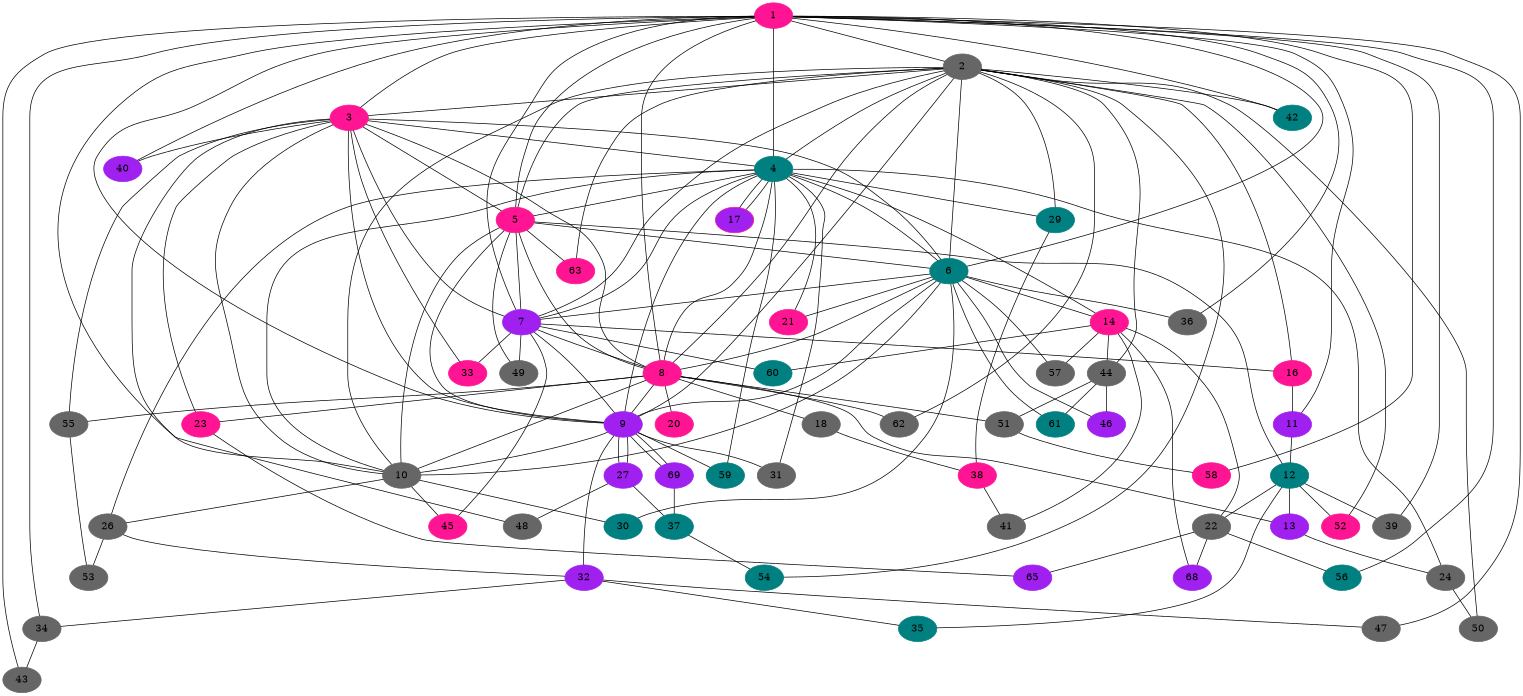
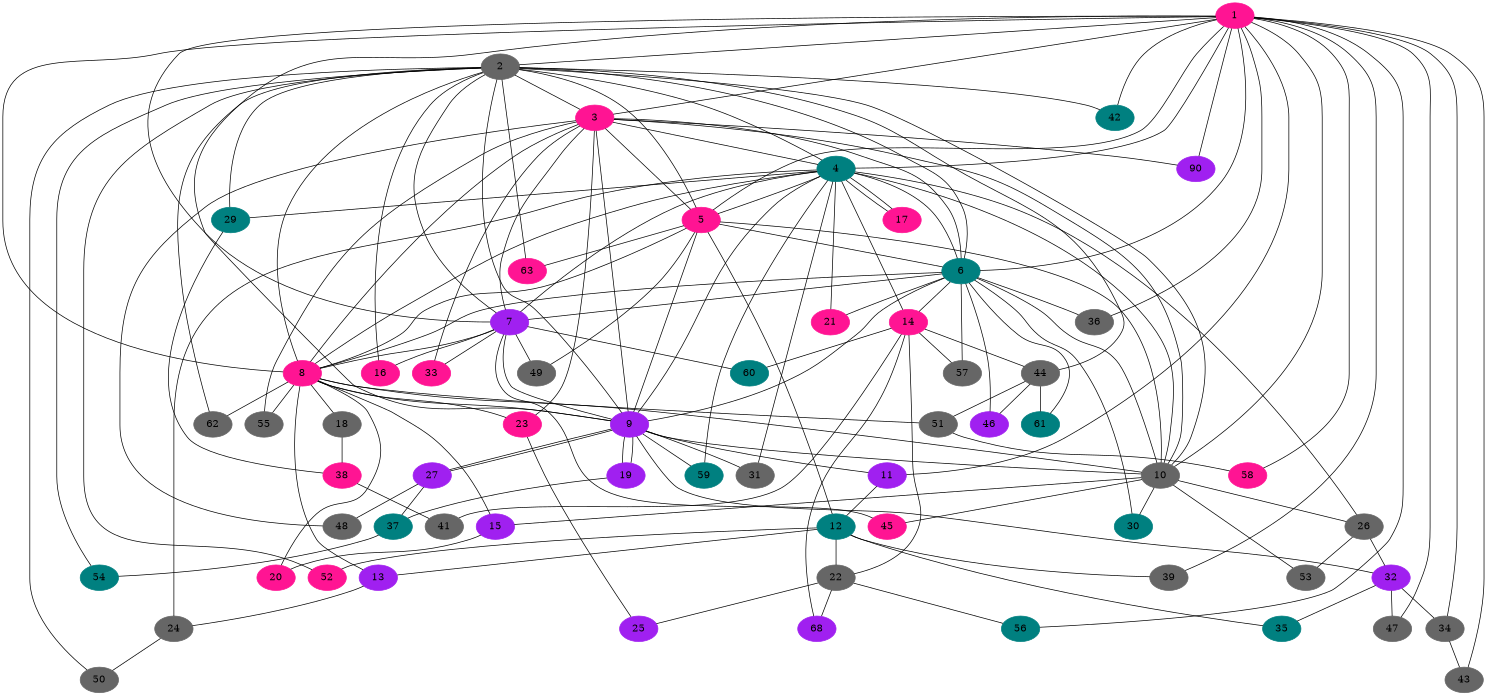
node "40": label "40" -> "90"
node "17": fillcolor purple -> deeppink
edge "5" -- "7": removed
edge "16" -- "11": now "9" -- "11"
node "69": label "69" -> "19"
edge "55" -- "53": now "10" -- "53"
node "15": added
node "65": label "65" -> "25"
